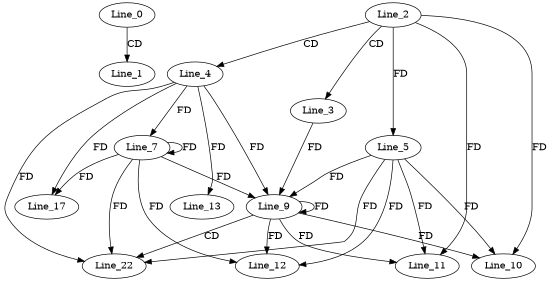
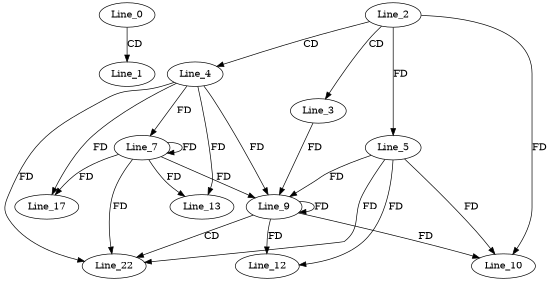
edge "Line_7" -> "Line_12": now "Line_7" -> "Line_13"
node "Line_11": removed
